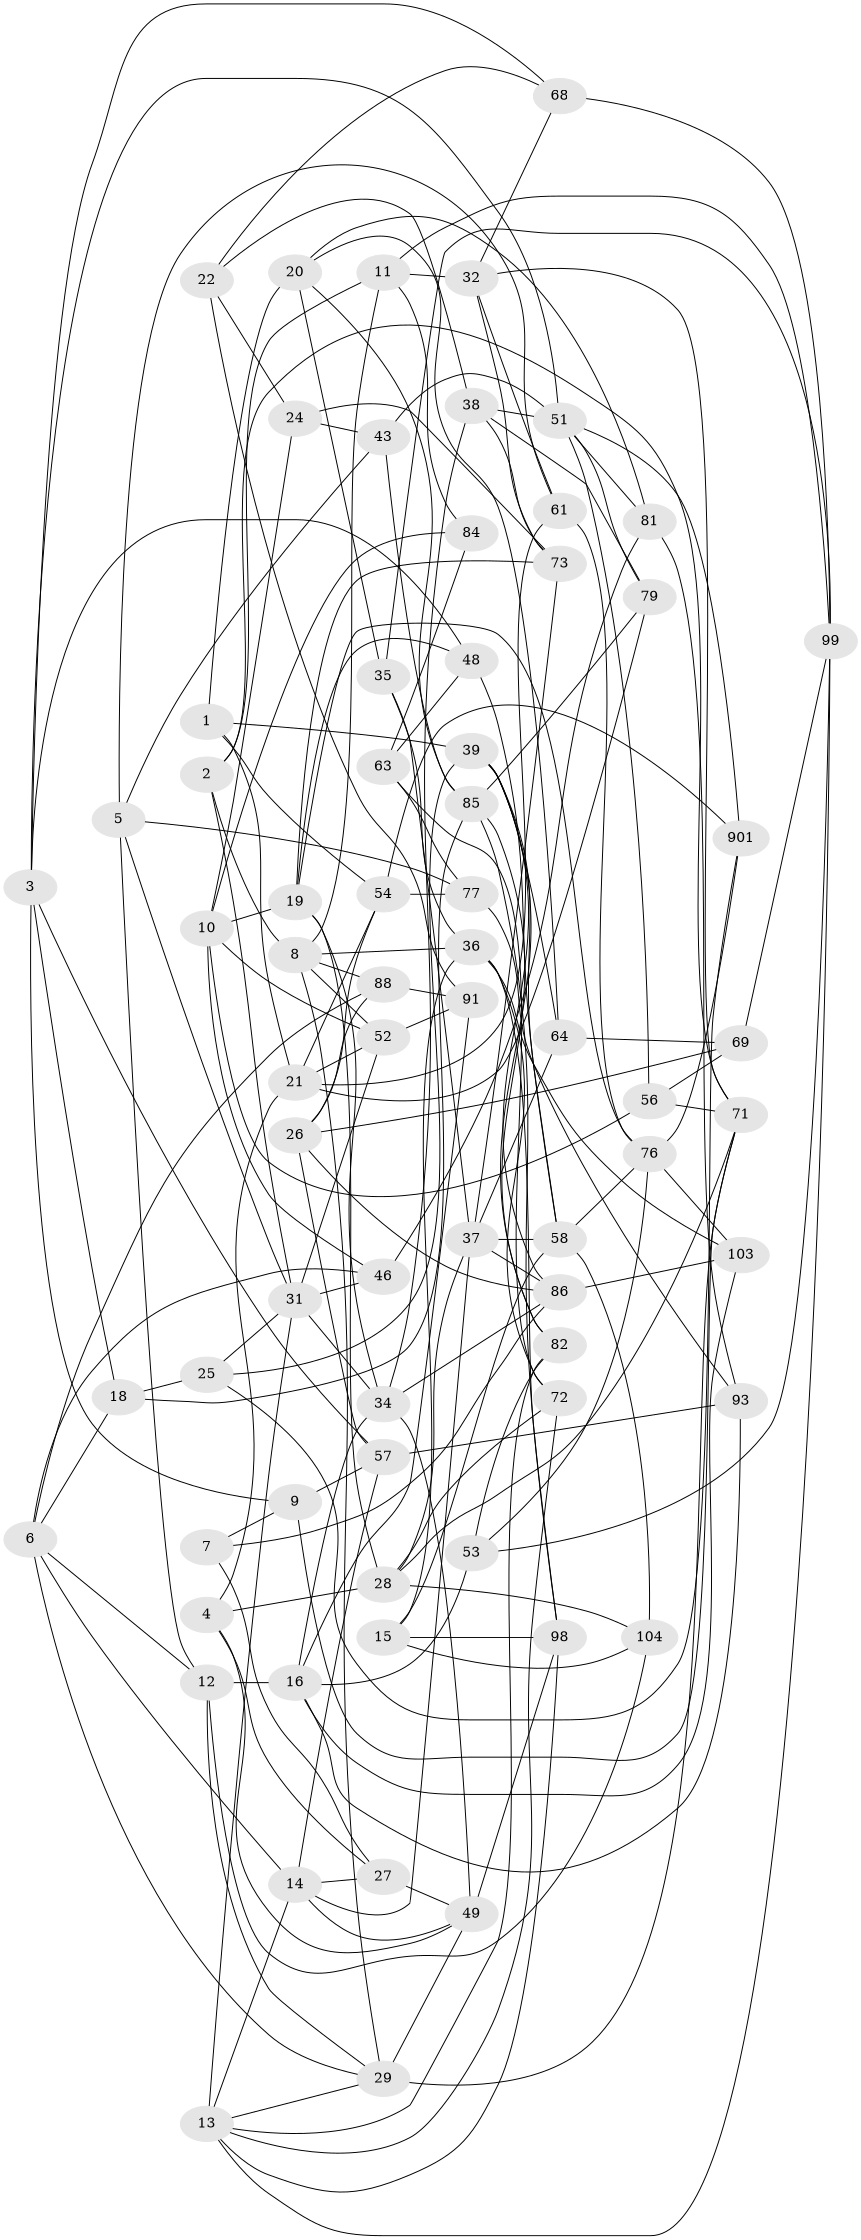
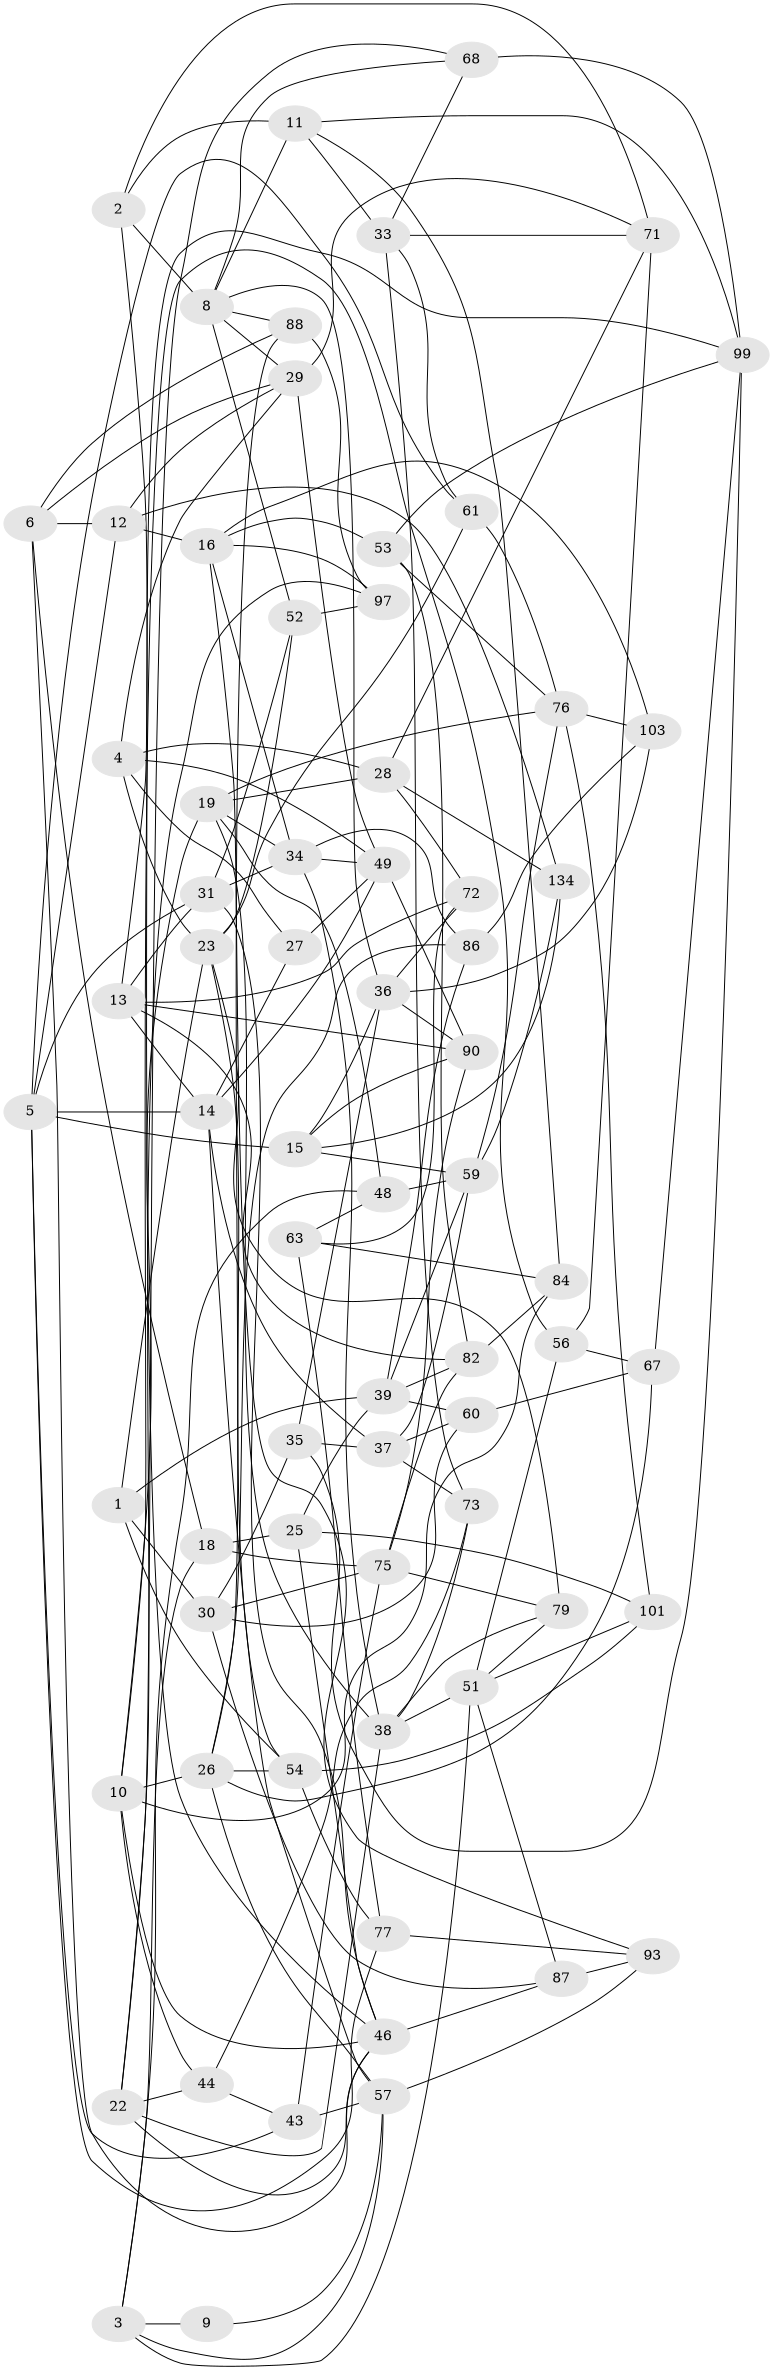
edge "68" -- "3": now "68" -- "8"
node "20": label "20" -> "30"
node "32": label "32" -> "33"
edge "51" -- "43": now "57" -- "43"
node "24": label "24" -> "44"
node "81": label "81" -> "87"
edge "73" -- "19": now "38" -- "19"
node "85": label "85" -> "75"
node "901": label "901" -> "101"
edge "10" -- "52": now "10" -- "26"
node "91": label "91" -> "97"
edge "2" -- "31": now "2" -- "46"
node "64": label "64" -> "60"
node "69": label "69" -> "67"
node "21": label "21" -> "23"
edge "5" -- "15": added
node "58": label "58" -> "59"
edge "37" -- "86": removed
edge "84" -- "82": added
edge "31" -- "25": now "46" -- "25"
edge "37" -- "28": removed
node "7": removed
node "98": label "98" -> "90"
node "104": label "104" -> "134"
edge "6" -- "14": now "5" -- "14"
edge "71" -- "9": removed
edge "29" -- "13": now "29" -- "4"
edge "46" -- "22": added
